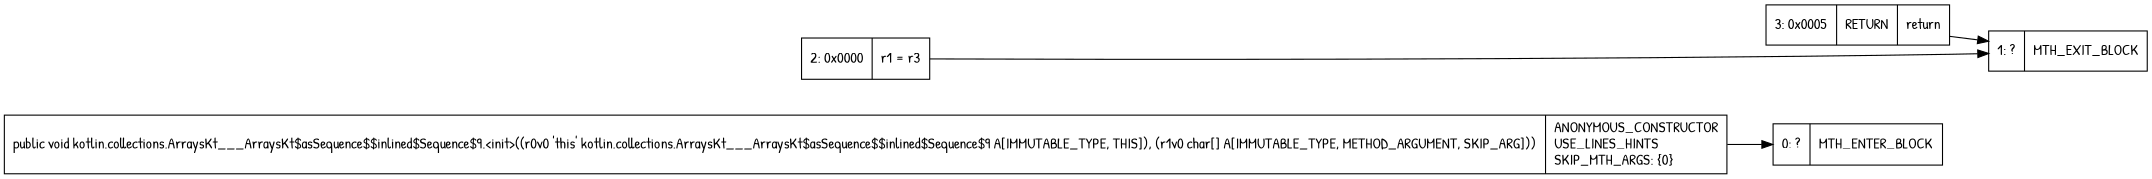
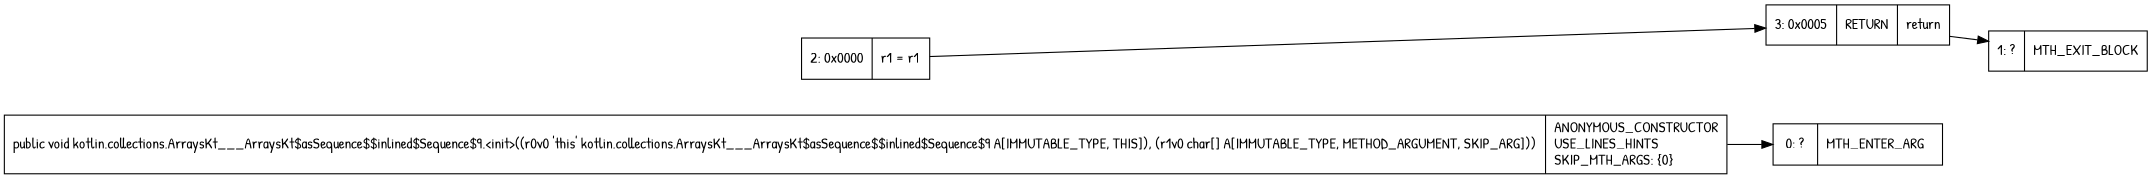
node "2: 0x0000": text "r1 = r3" -> "r1 = r1"
edge "2: 0x0000" -> "1: ?": now "2: 0x0000" -> "3: 0x0005"
node "0: ?": text "MTH_ENTER_BLOCK" -> "MTH_ENTER_ARG"
